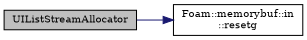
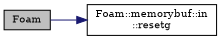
node "UIListStreamAllocator": label "UIListStreamAllocator" -> "Foam"
